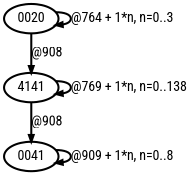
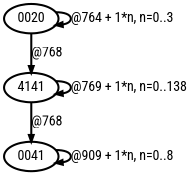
edge "0020" -> "4141": label "@908" -> "@768"
edge "4141" -> "0041": label "@908" -> "@768"
